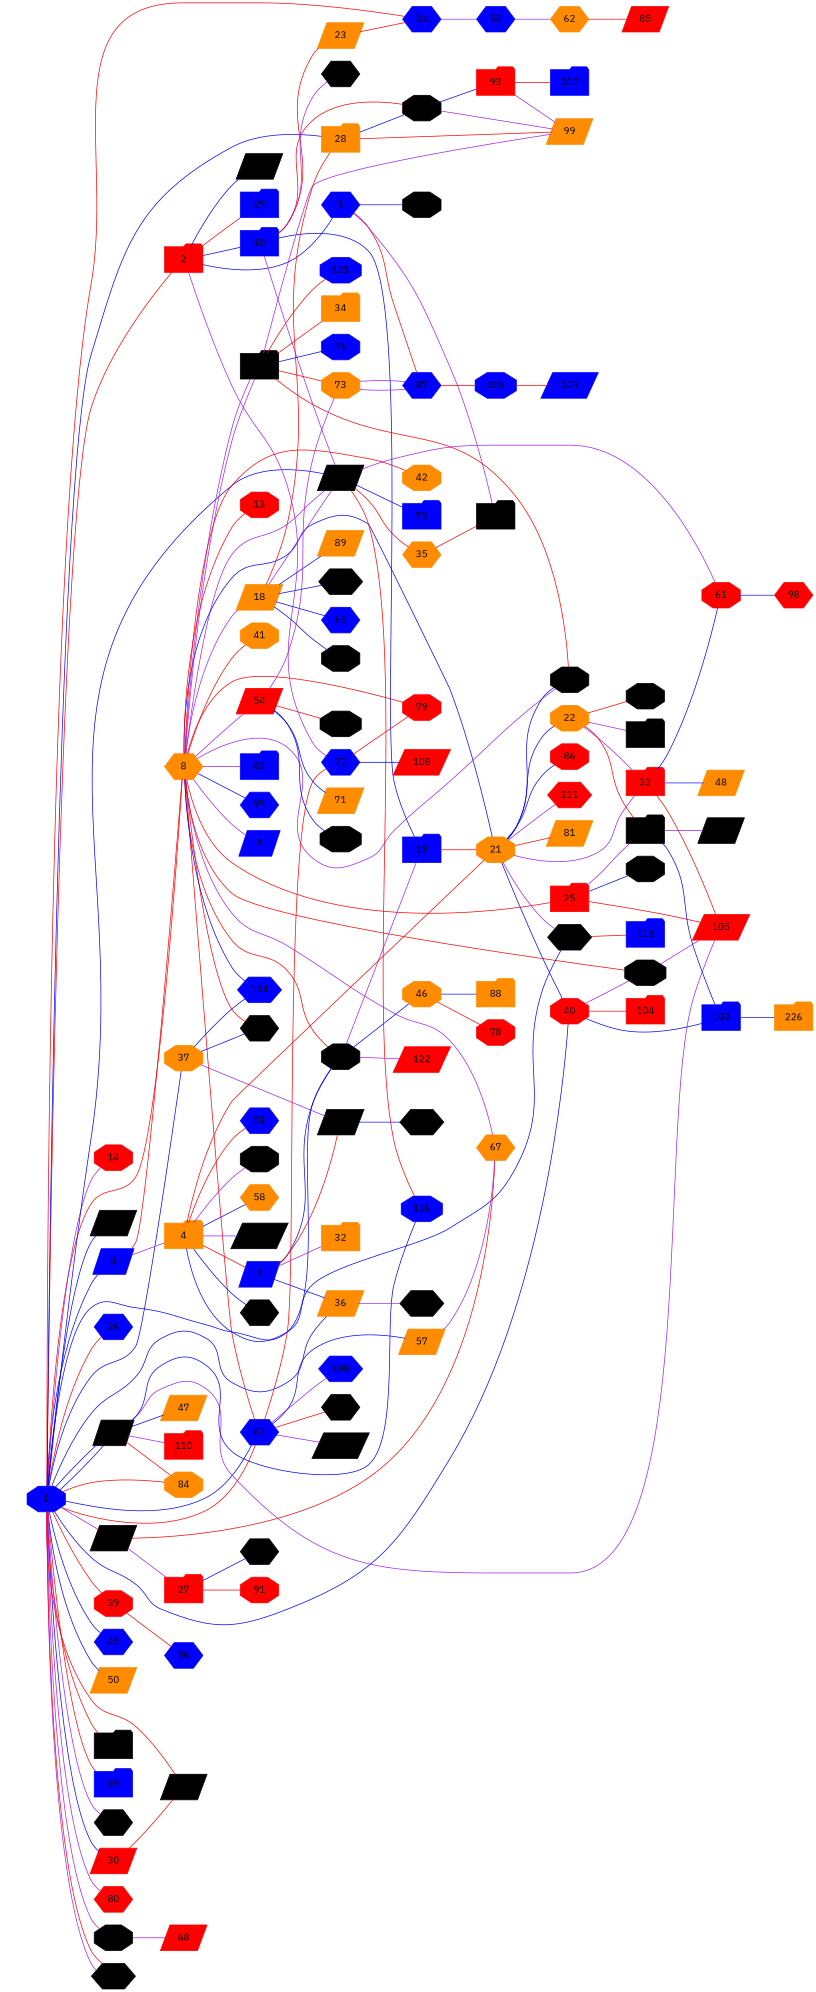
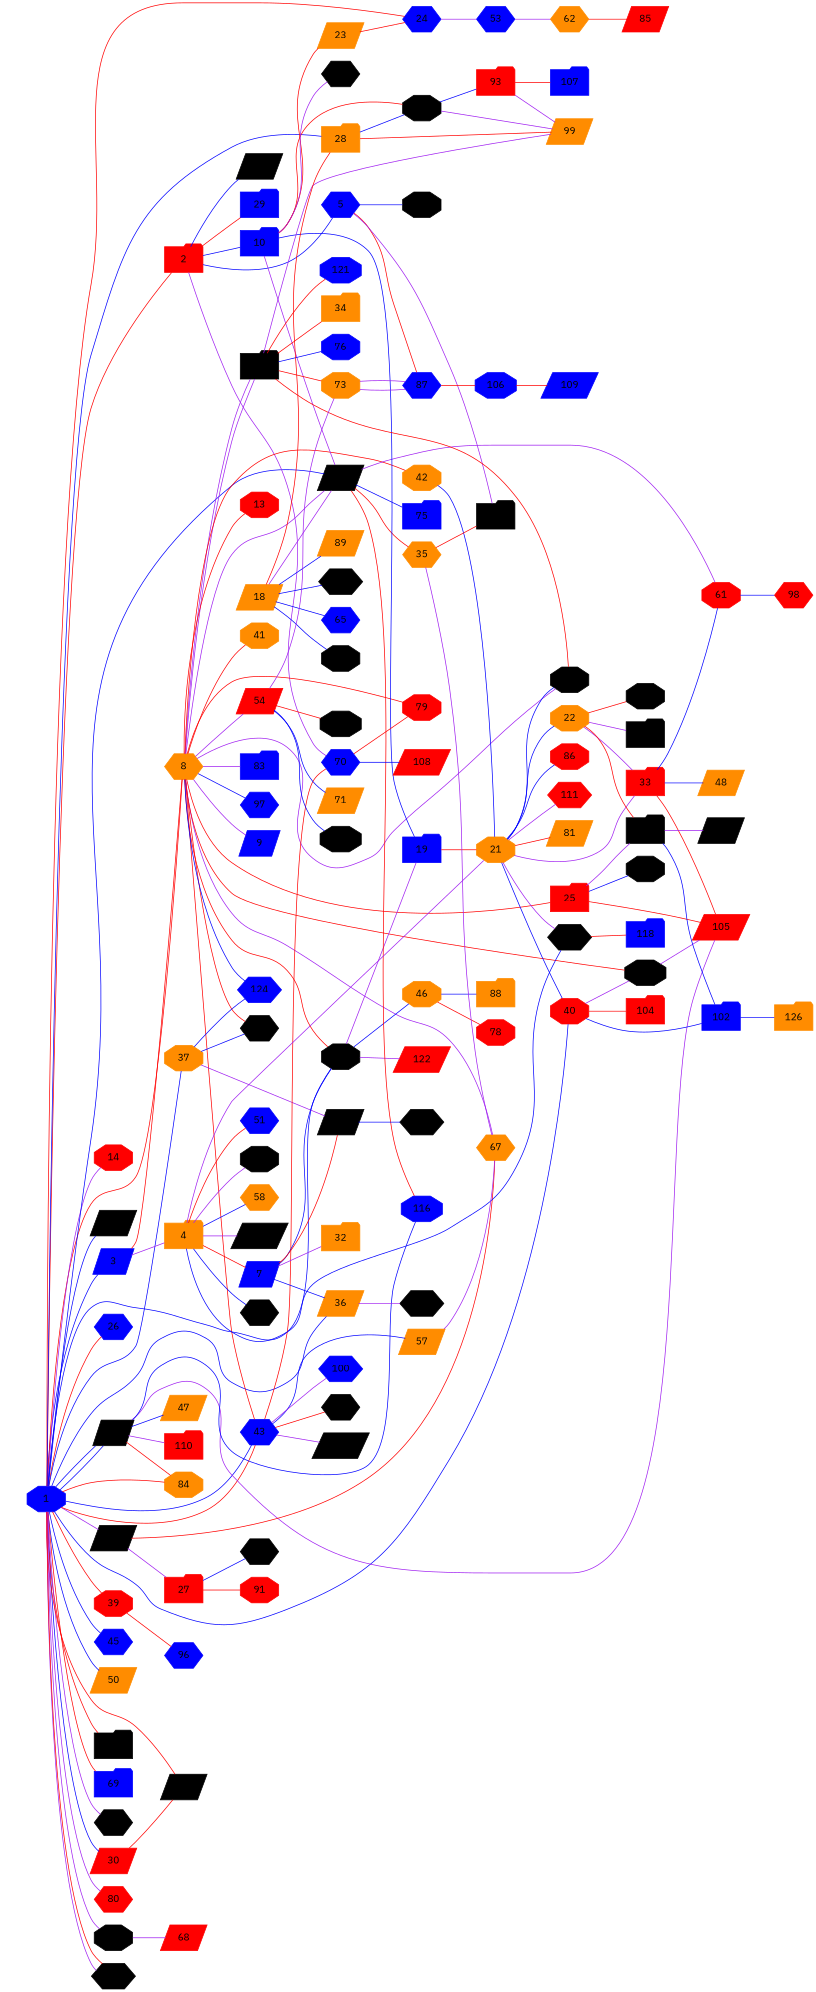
edge "8" -- "21": now "42" -- "21"
edge "18" -- "8": removed
edge "35" -- "67": added
node "226": label "226" -> "126"
edge "21" -- "4": color red -> purple
